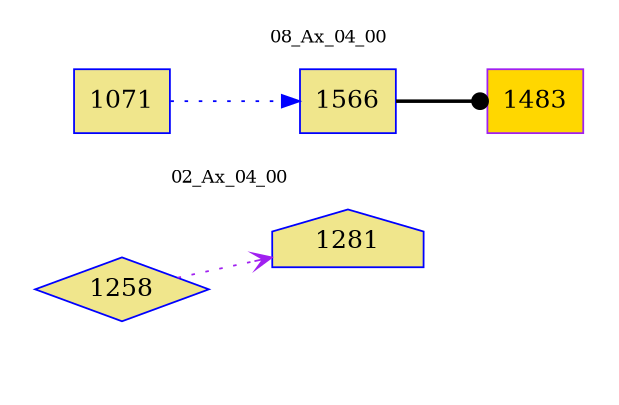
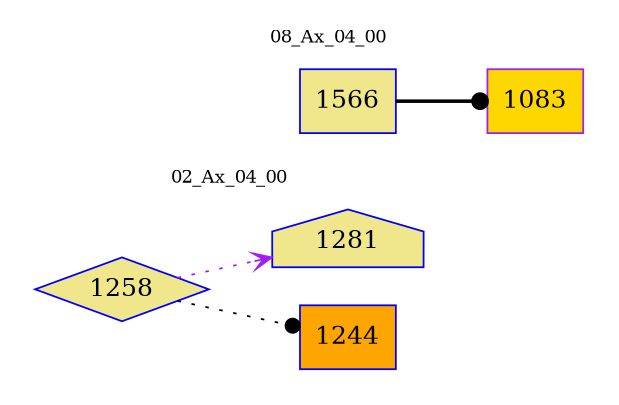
node "1071": removed
node "1483": label "1483" -> "1083"
node "1244": added
